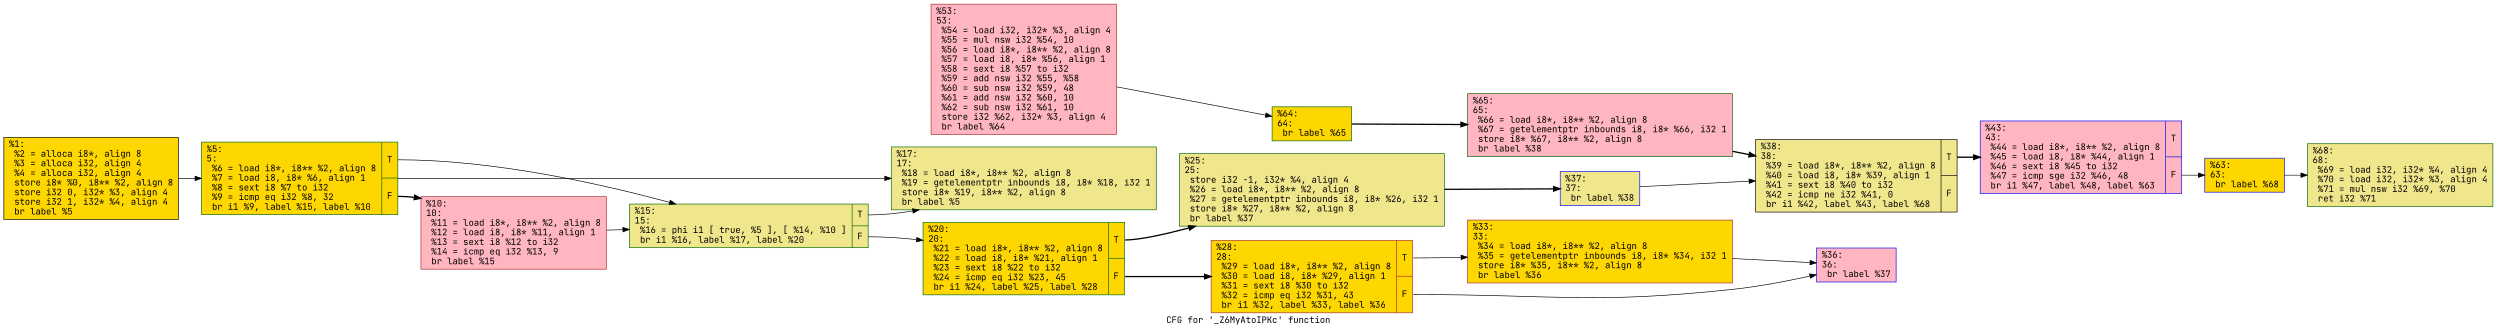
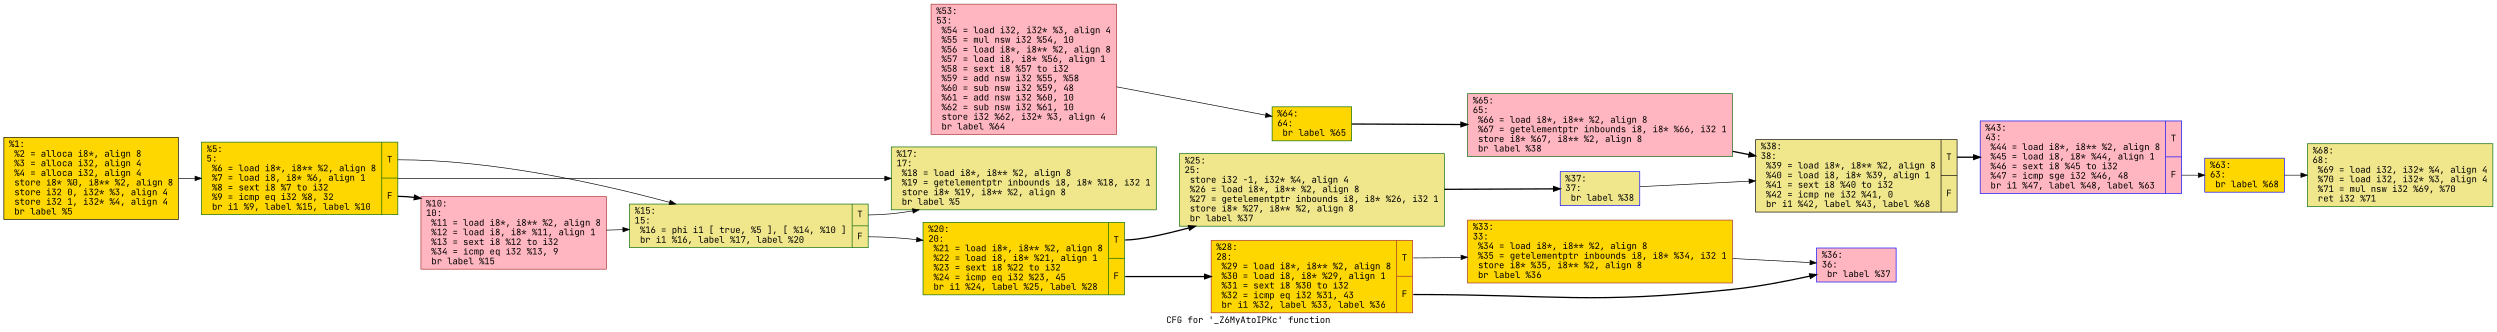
node "%10:": text "%14 = icmp eq i32 %13, 9" -> "%34 = icmp eq i32 %13, 9"
edge "%28:" -> "%36:": style solid -> bold
